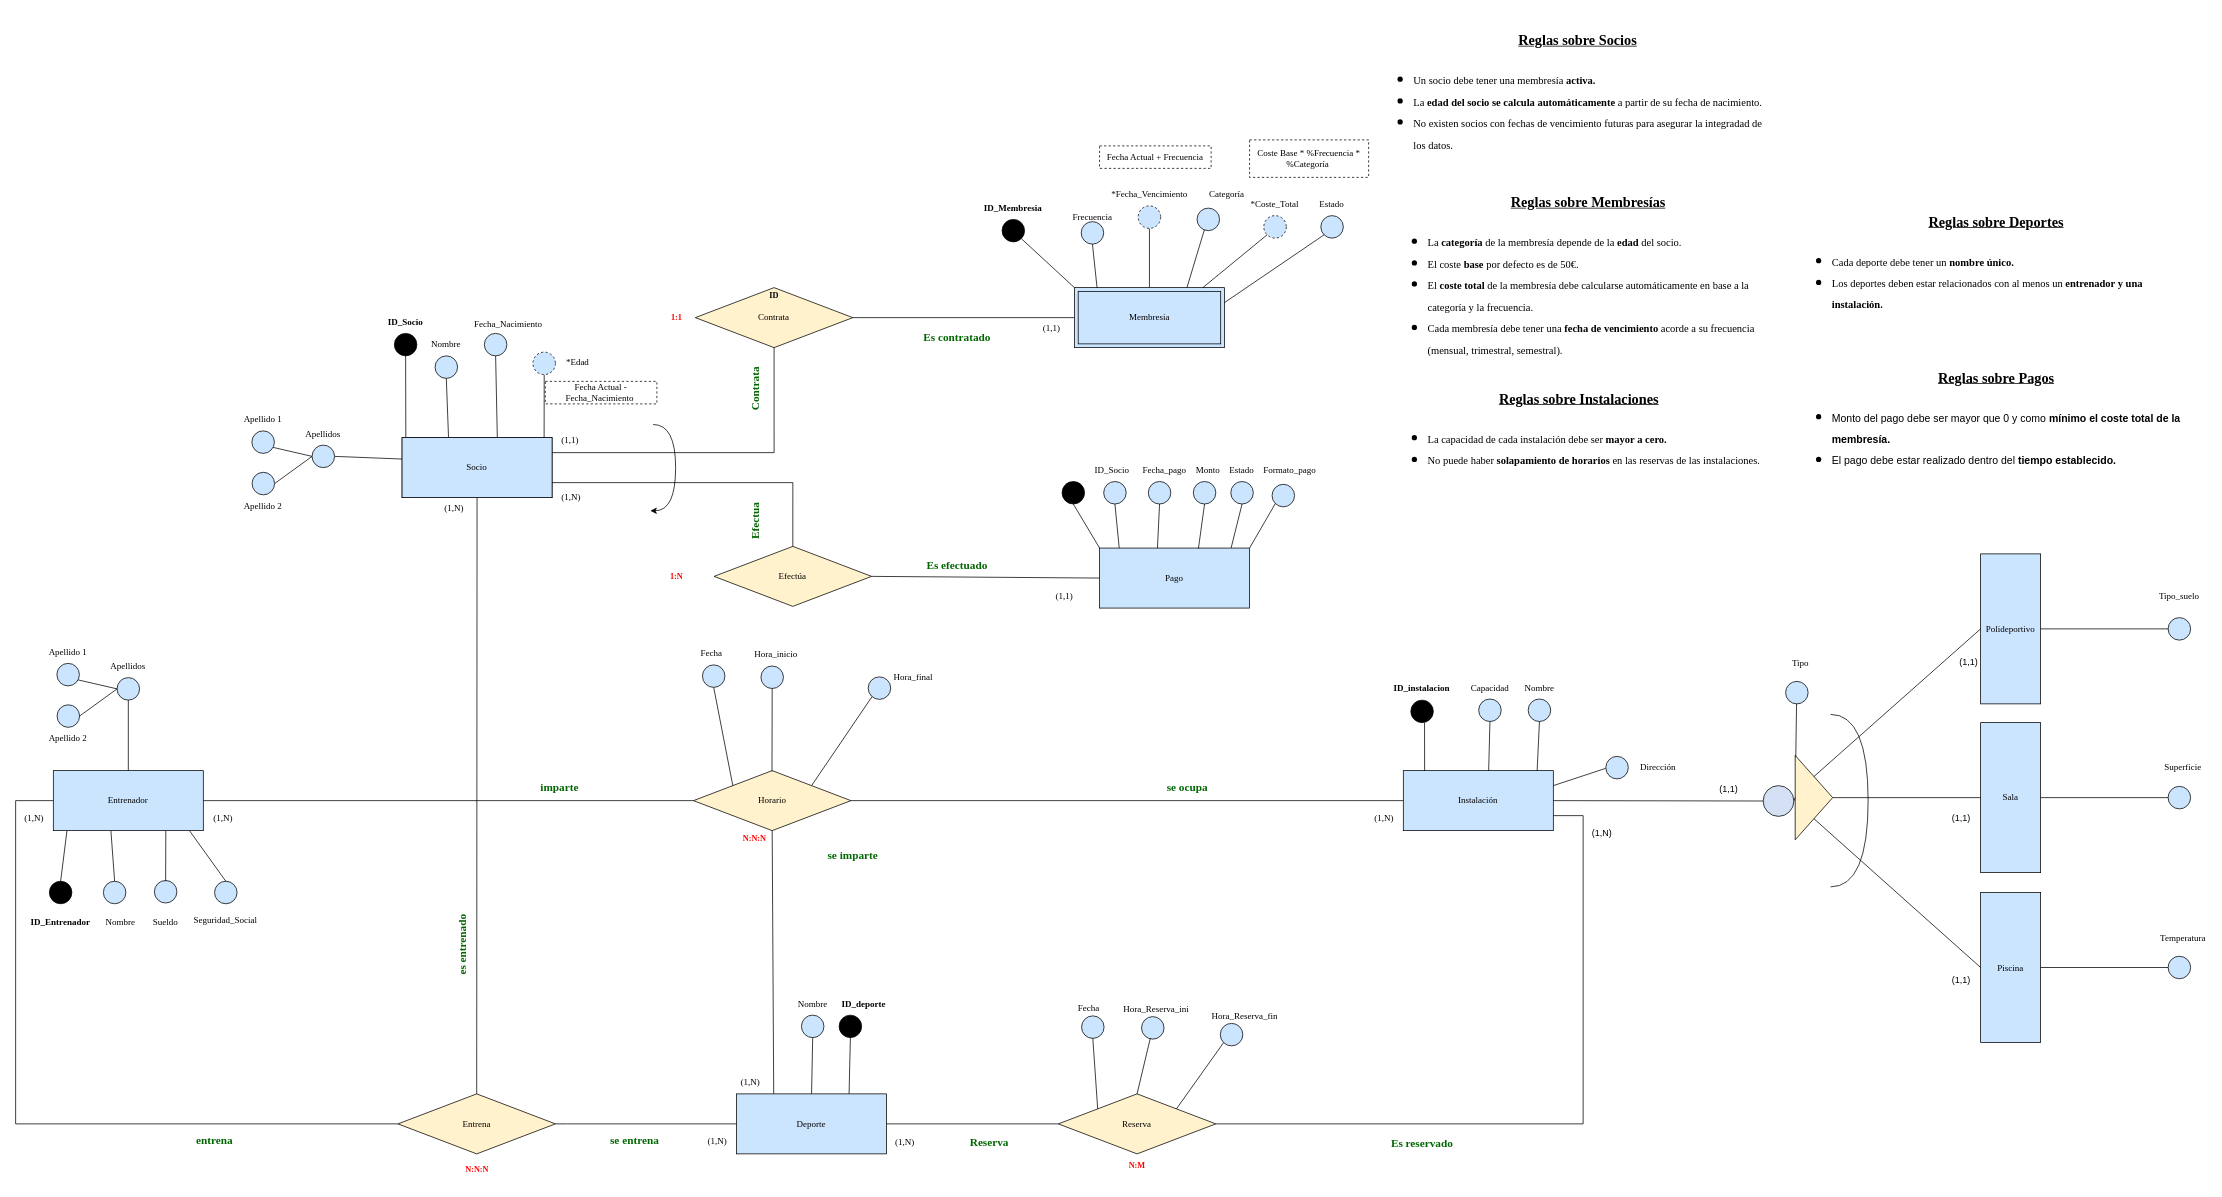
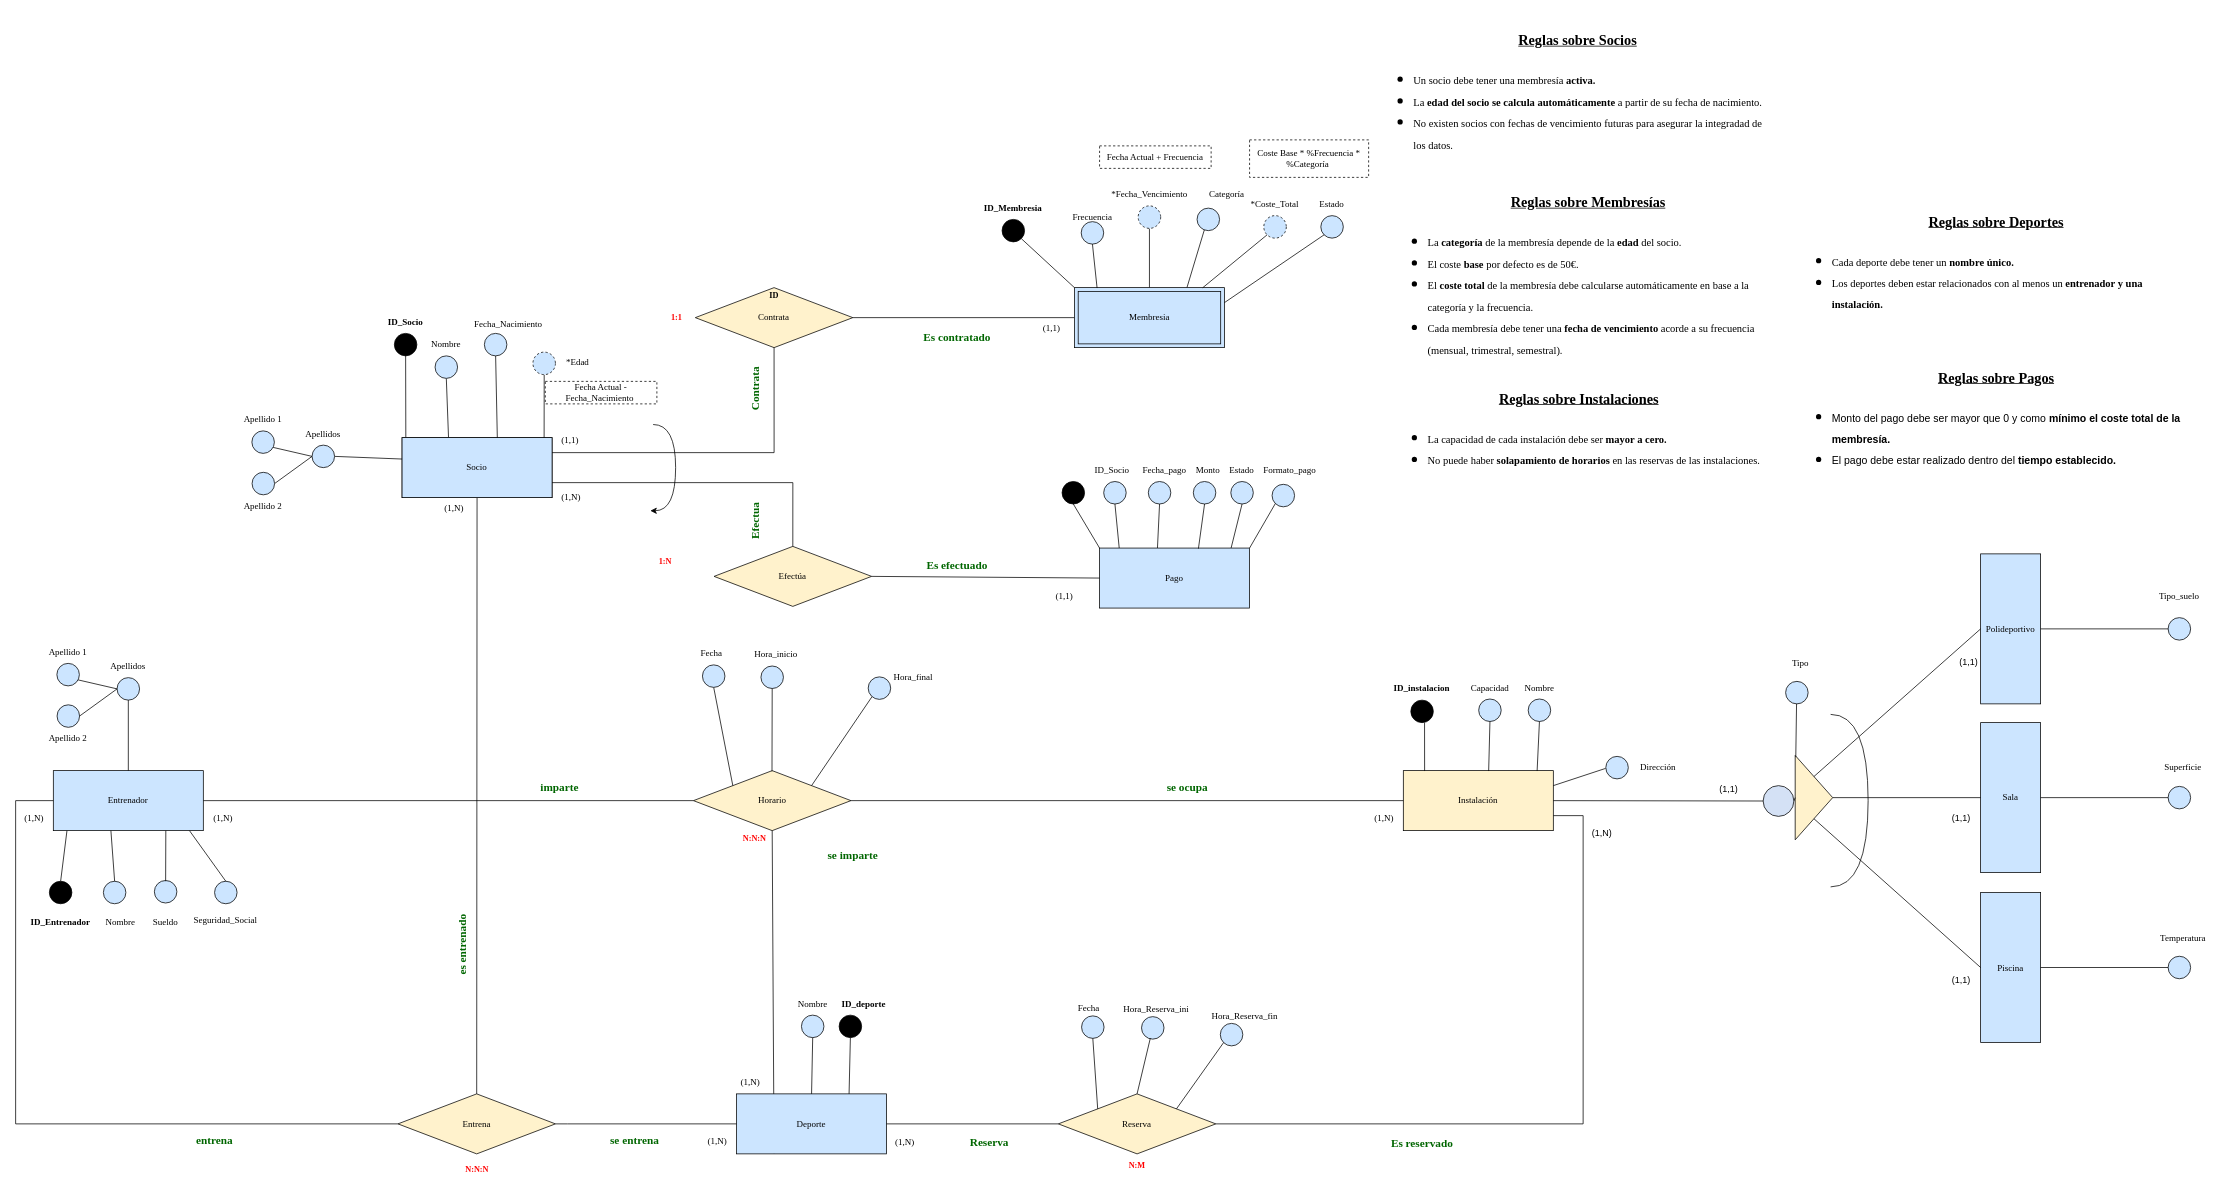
node "1:N": moved (676, 576) -> (665, 561)
node "Instalación": fillcolor #cce5ff -> #fff2cc
